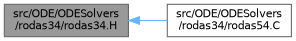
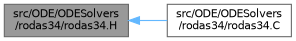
node "src/ODE/ODESolvers /rodas34/rodas54.C": label "src/ODE/ODESolvers /rodas34/rodas54.C" -> "src/ODE/ODESolvers /rodas34/rodas34.C"
